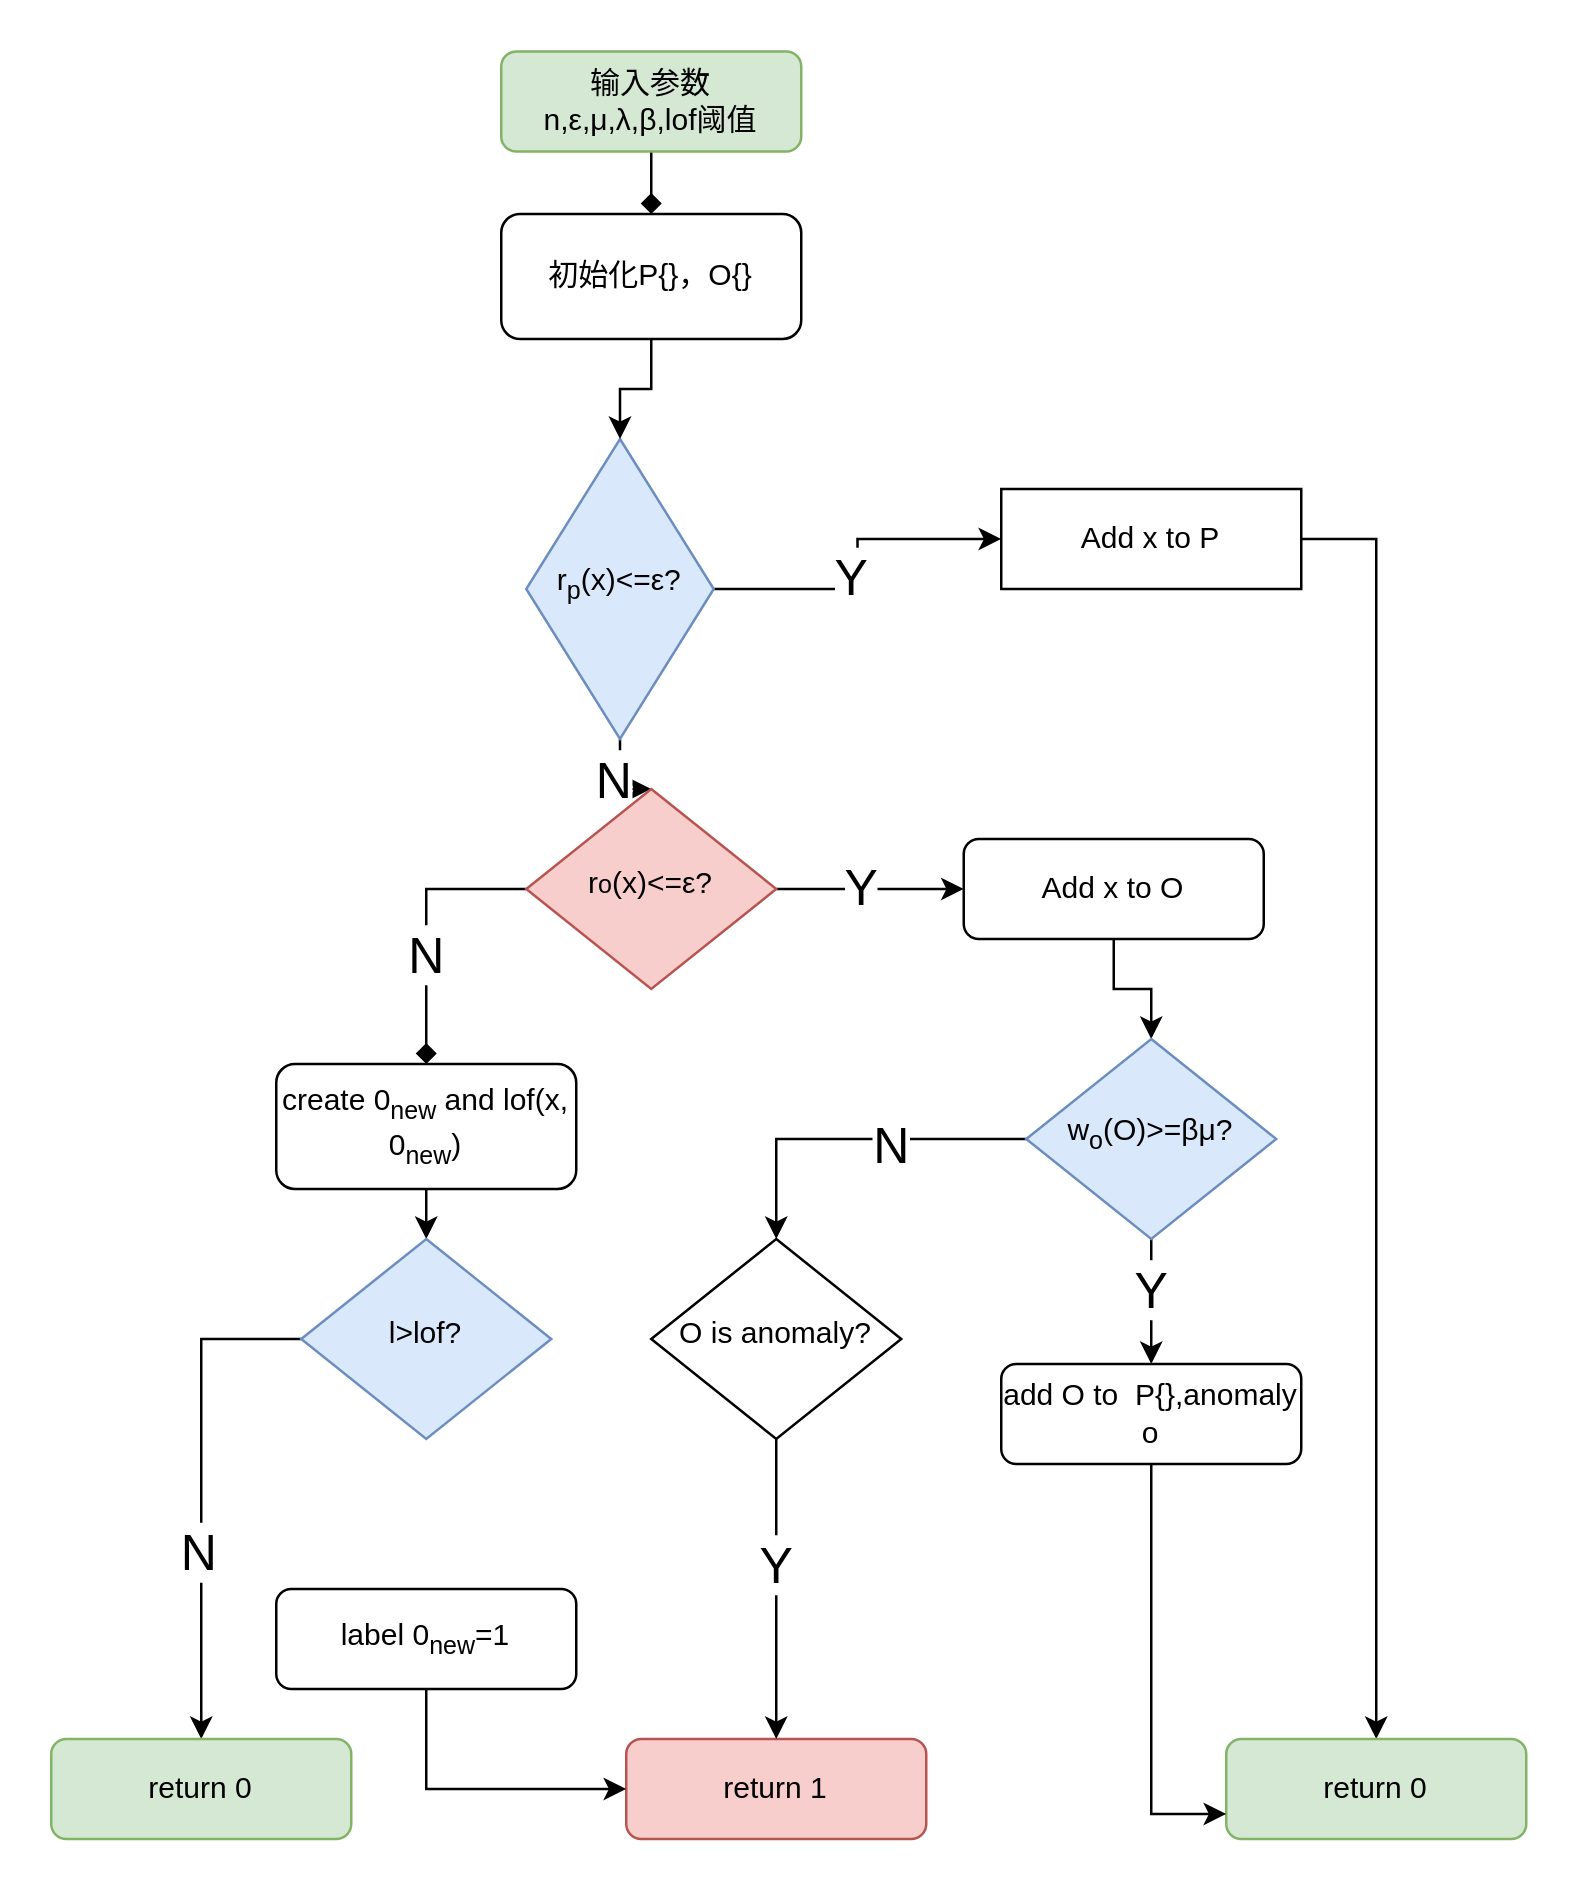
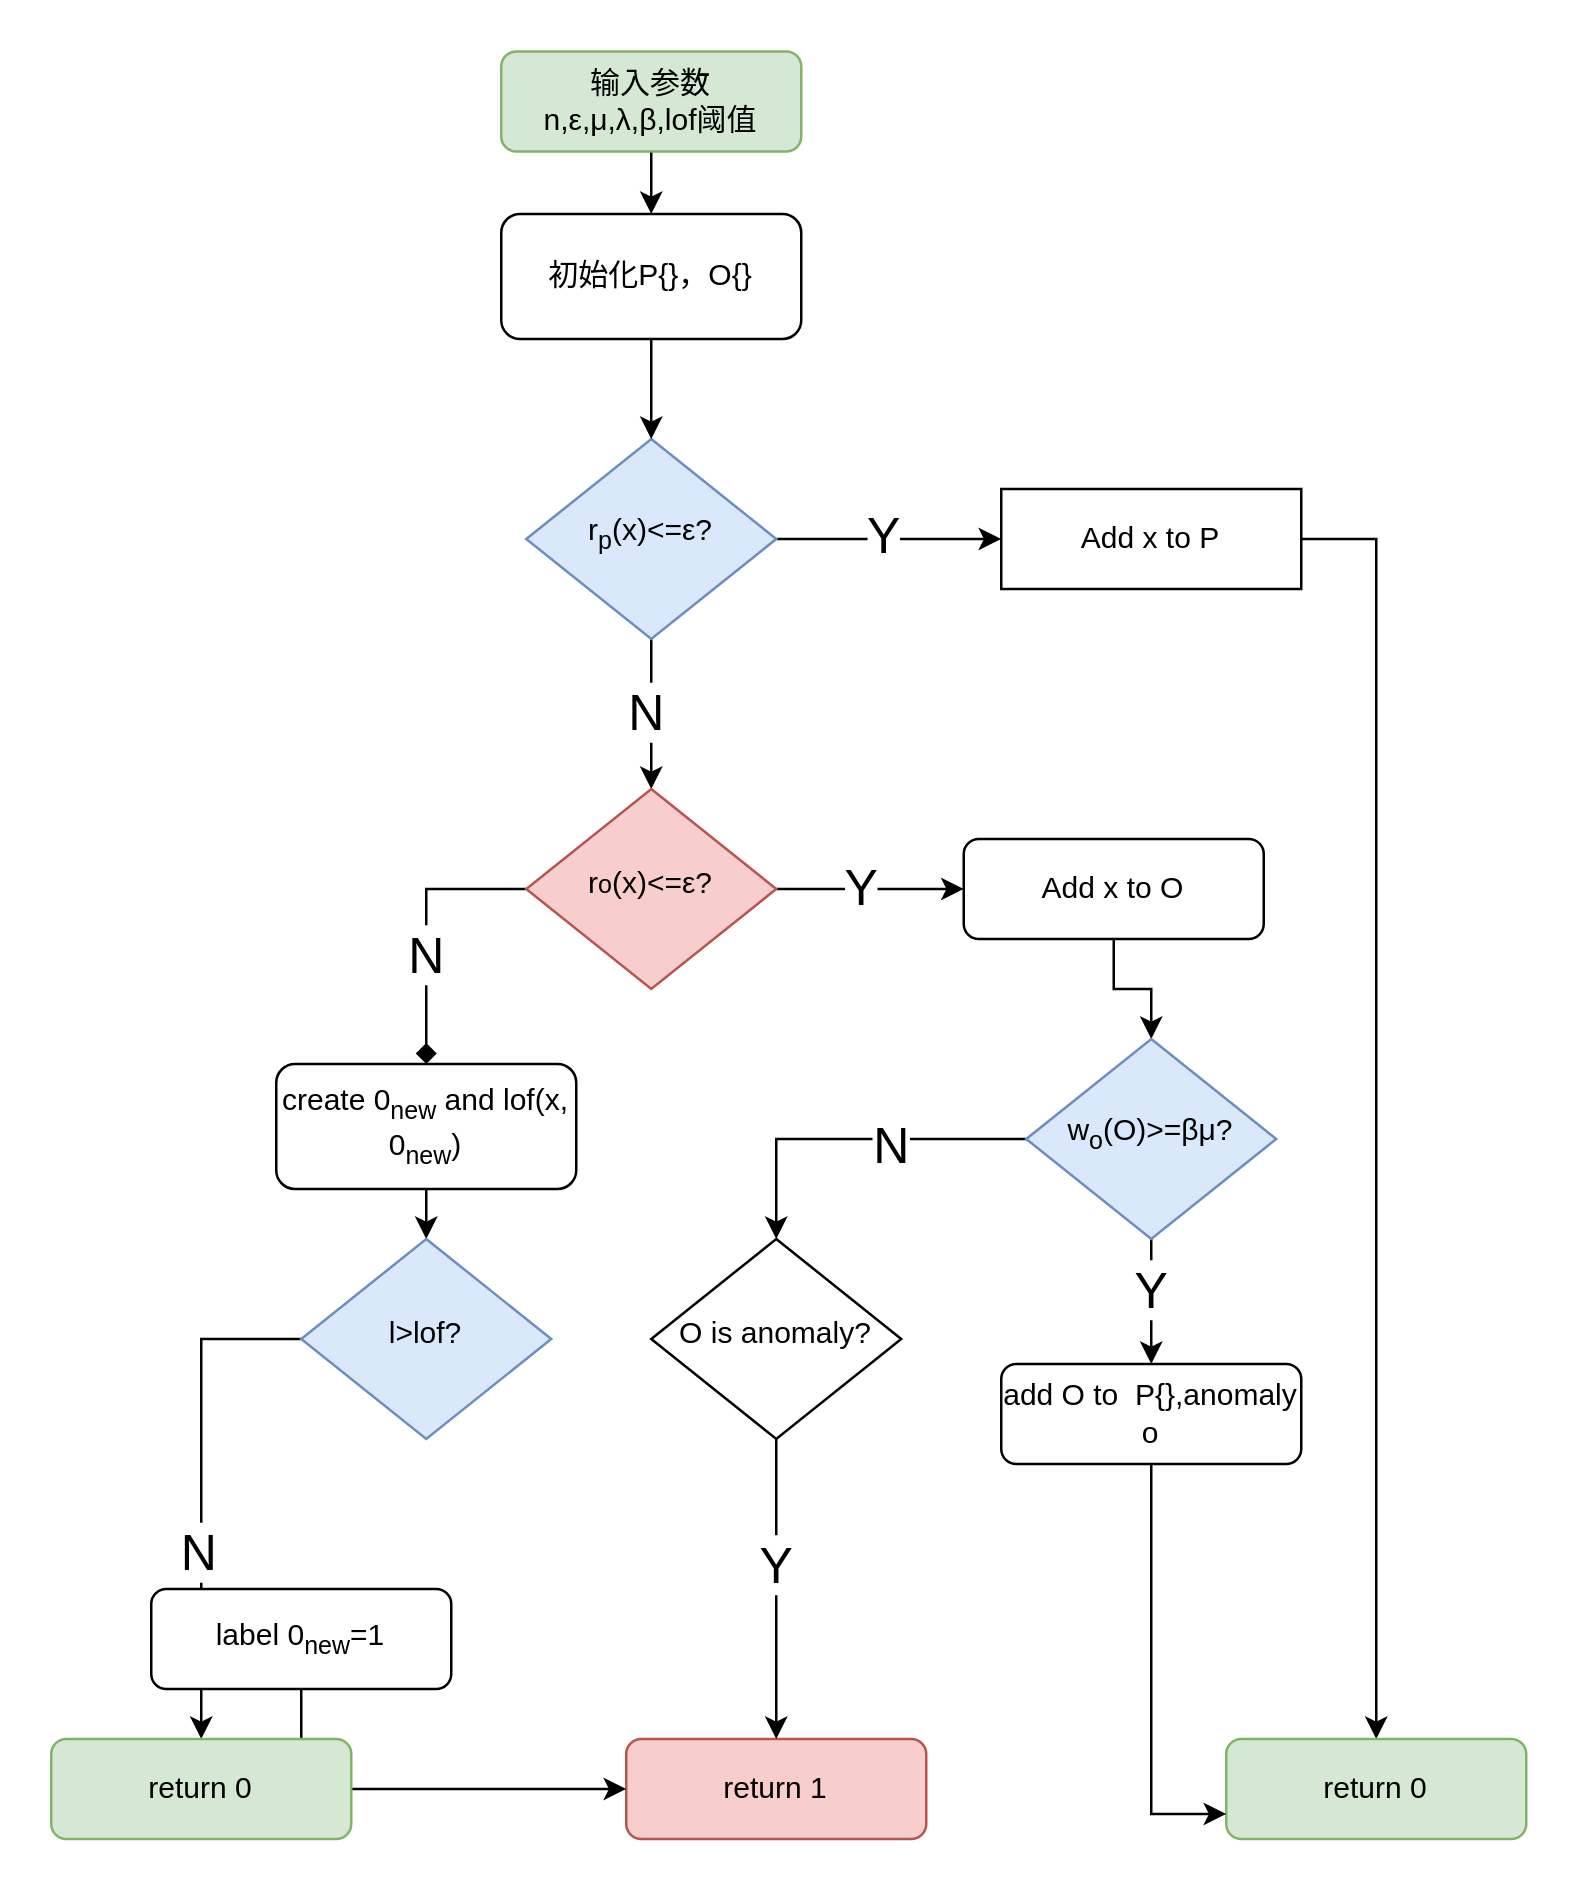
edge "输入参数 n,ε,μ,λ,β,lof阈值" -> "初始化P{}，O{}": arrowhead diamond -> classic
node "rp(x)<=ε?": size 188x300 -> 250x200
node "label 0new=1": moved (426, 1639) -> (301, 1639)
